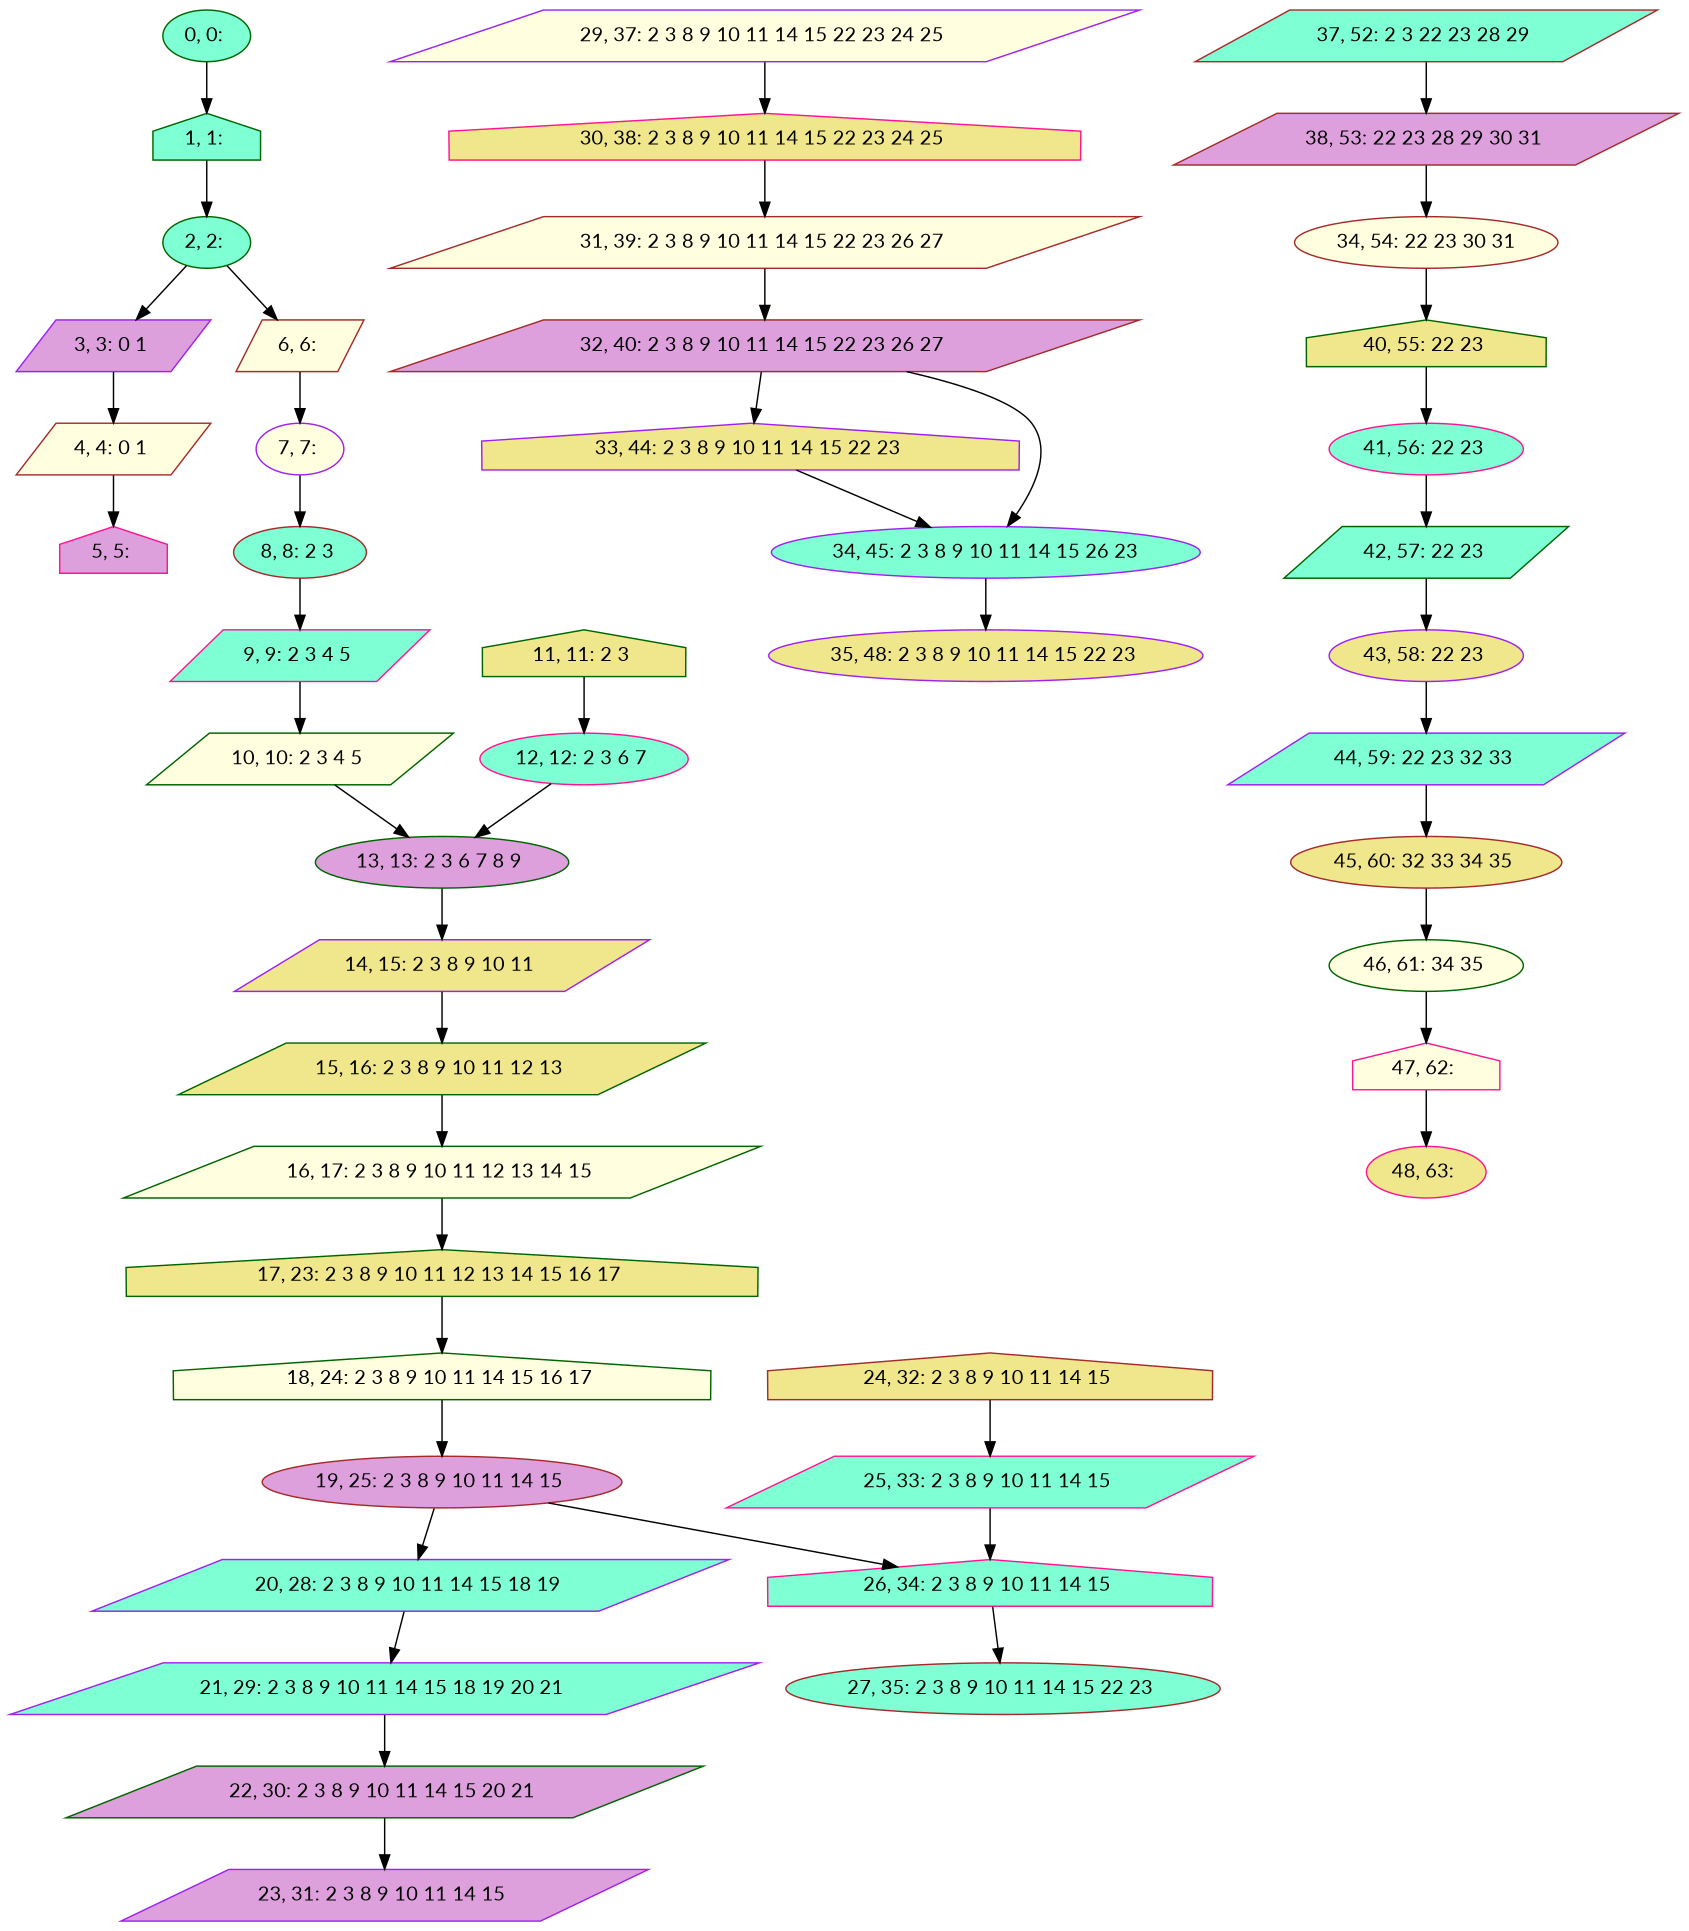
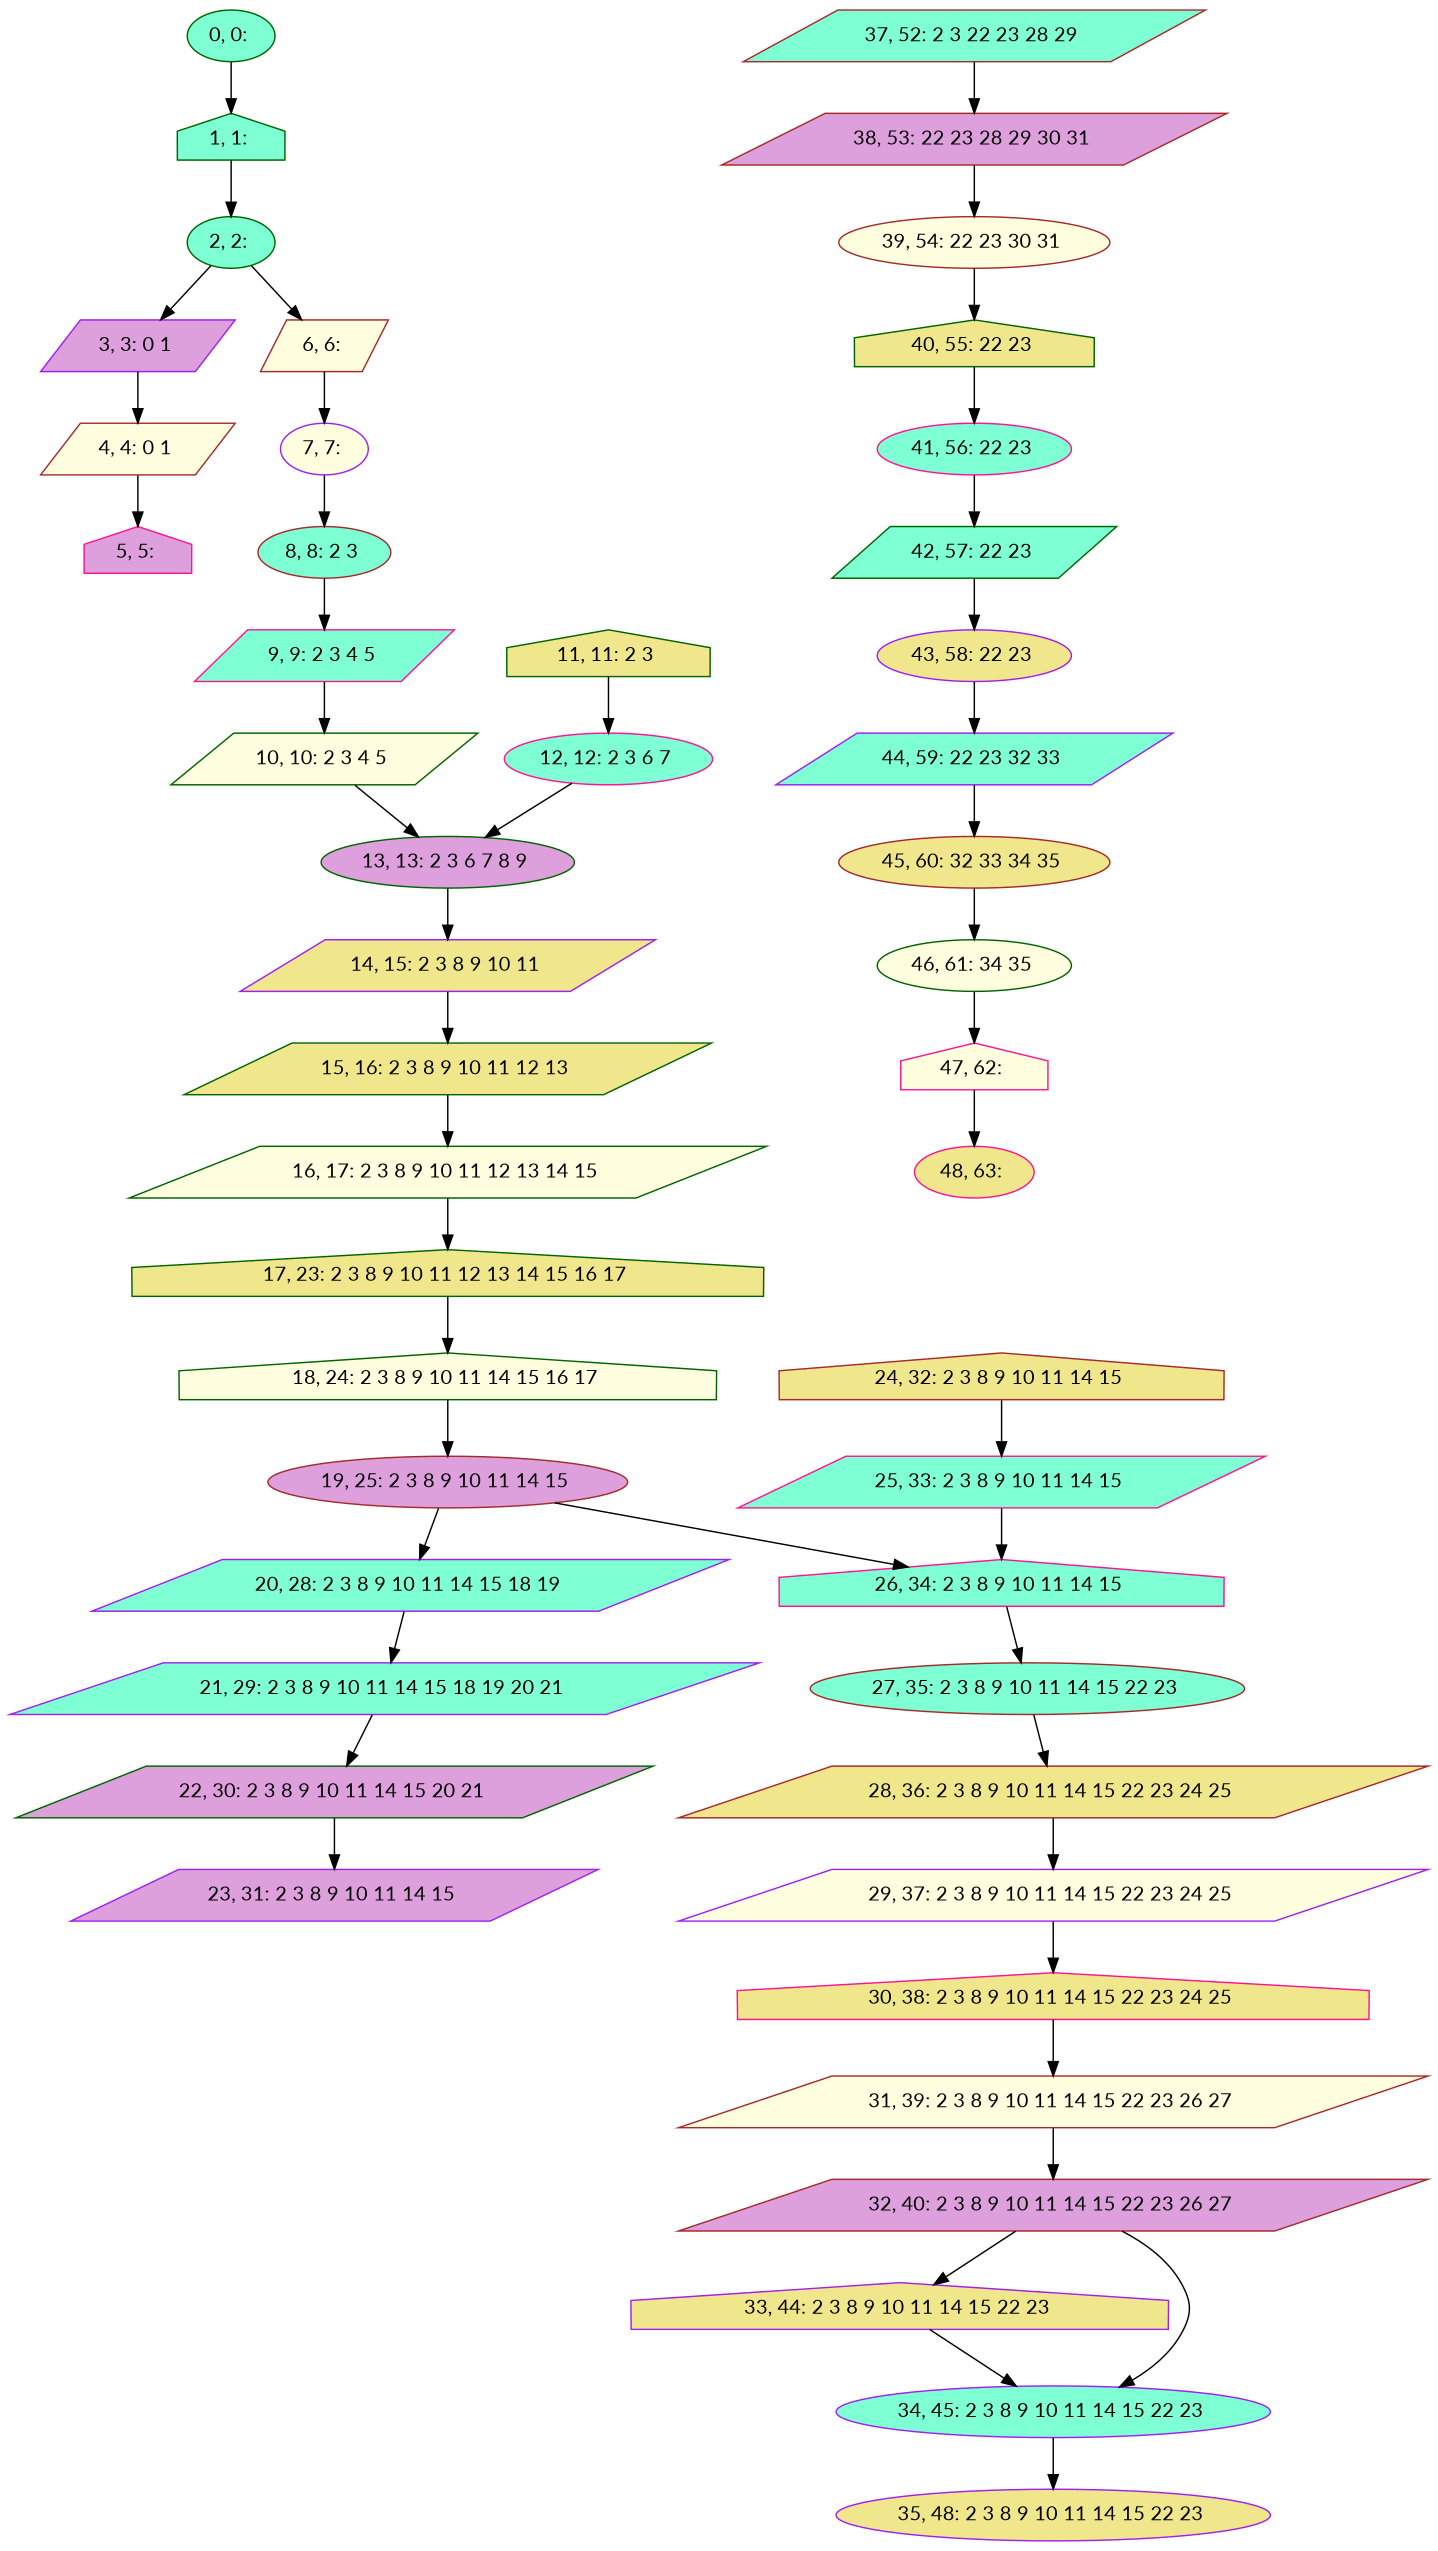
node "34, 54: 22 23 30 31": label "34, 54: 22 23 30 31" -> "39, 54: 22 23 30 31"
node "34, 45: 2 3 8 9 10 11 14 15 26 23": label "34, 45: 2 3 8 9 10 11 14 15 26 23" -> "34, 45: 2 3 8 9 10 11 14 15 22 23"
node "28, 36: 2 3 8 9 10 11 14 15 22 23 24 25": added
